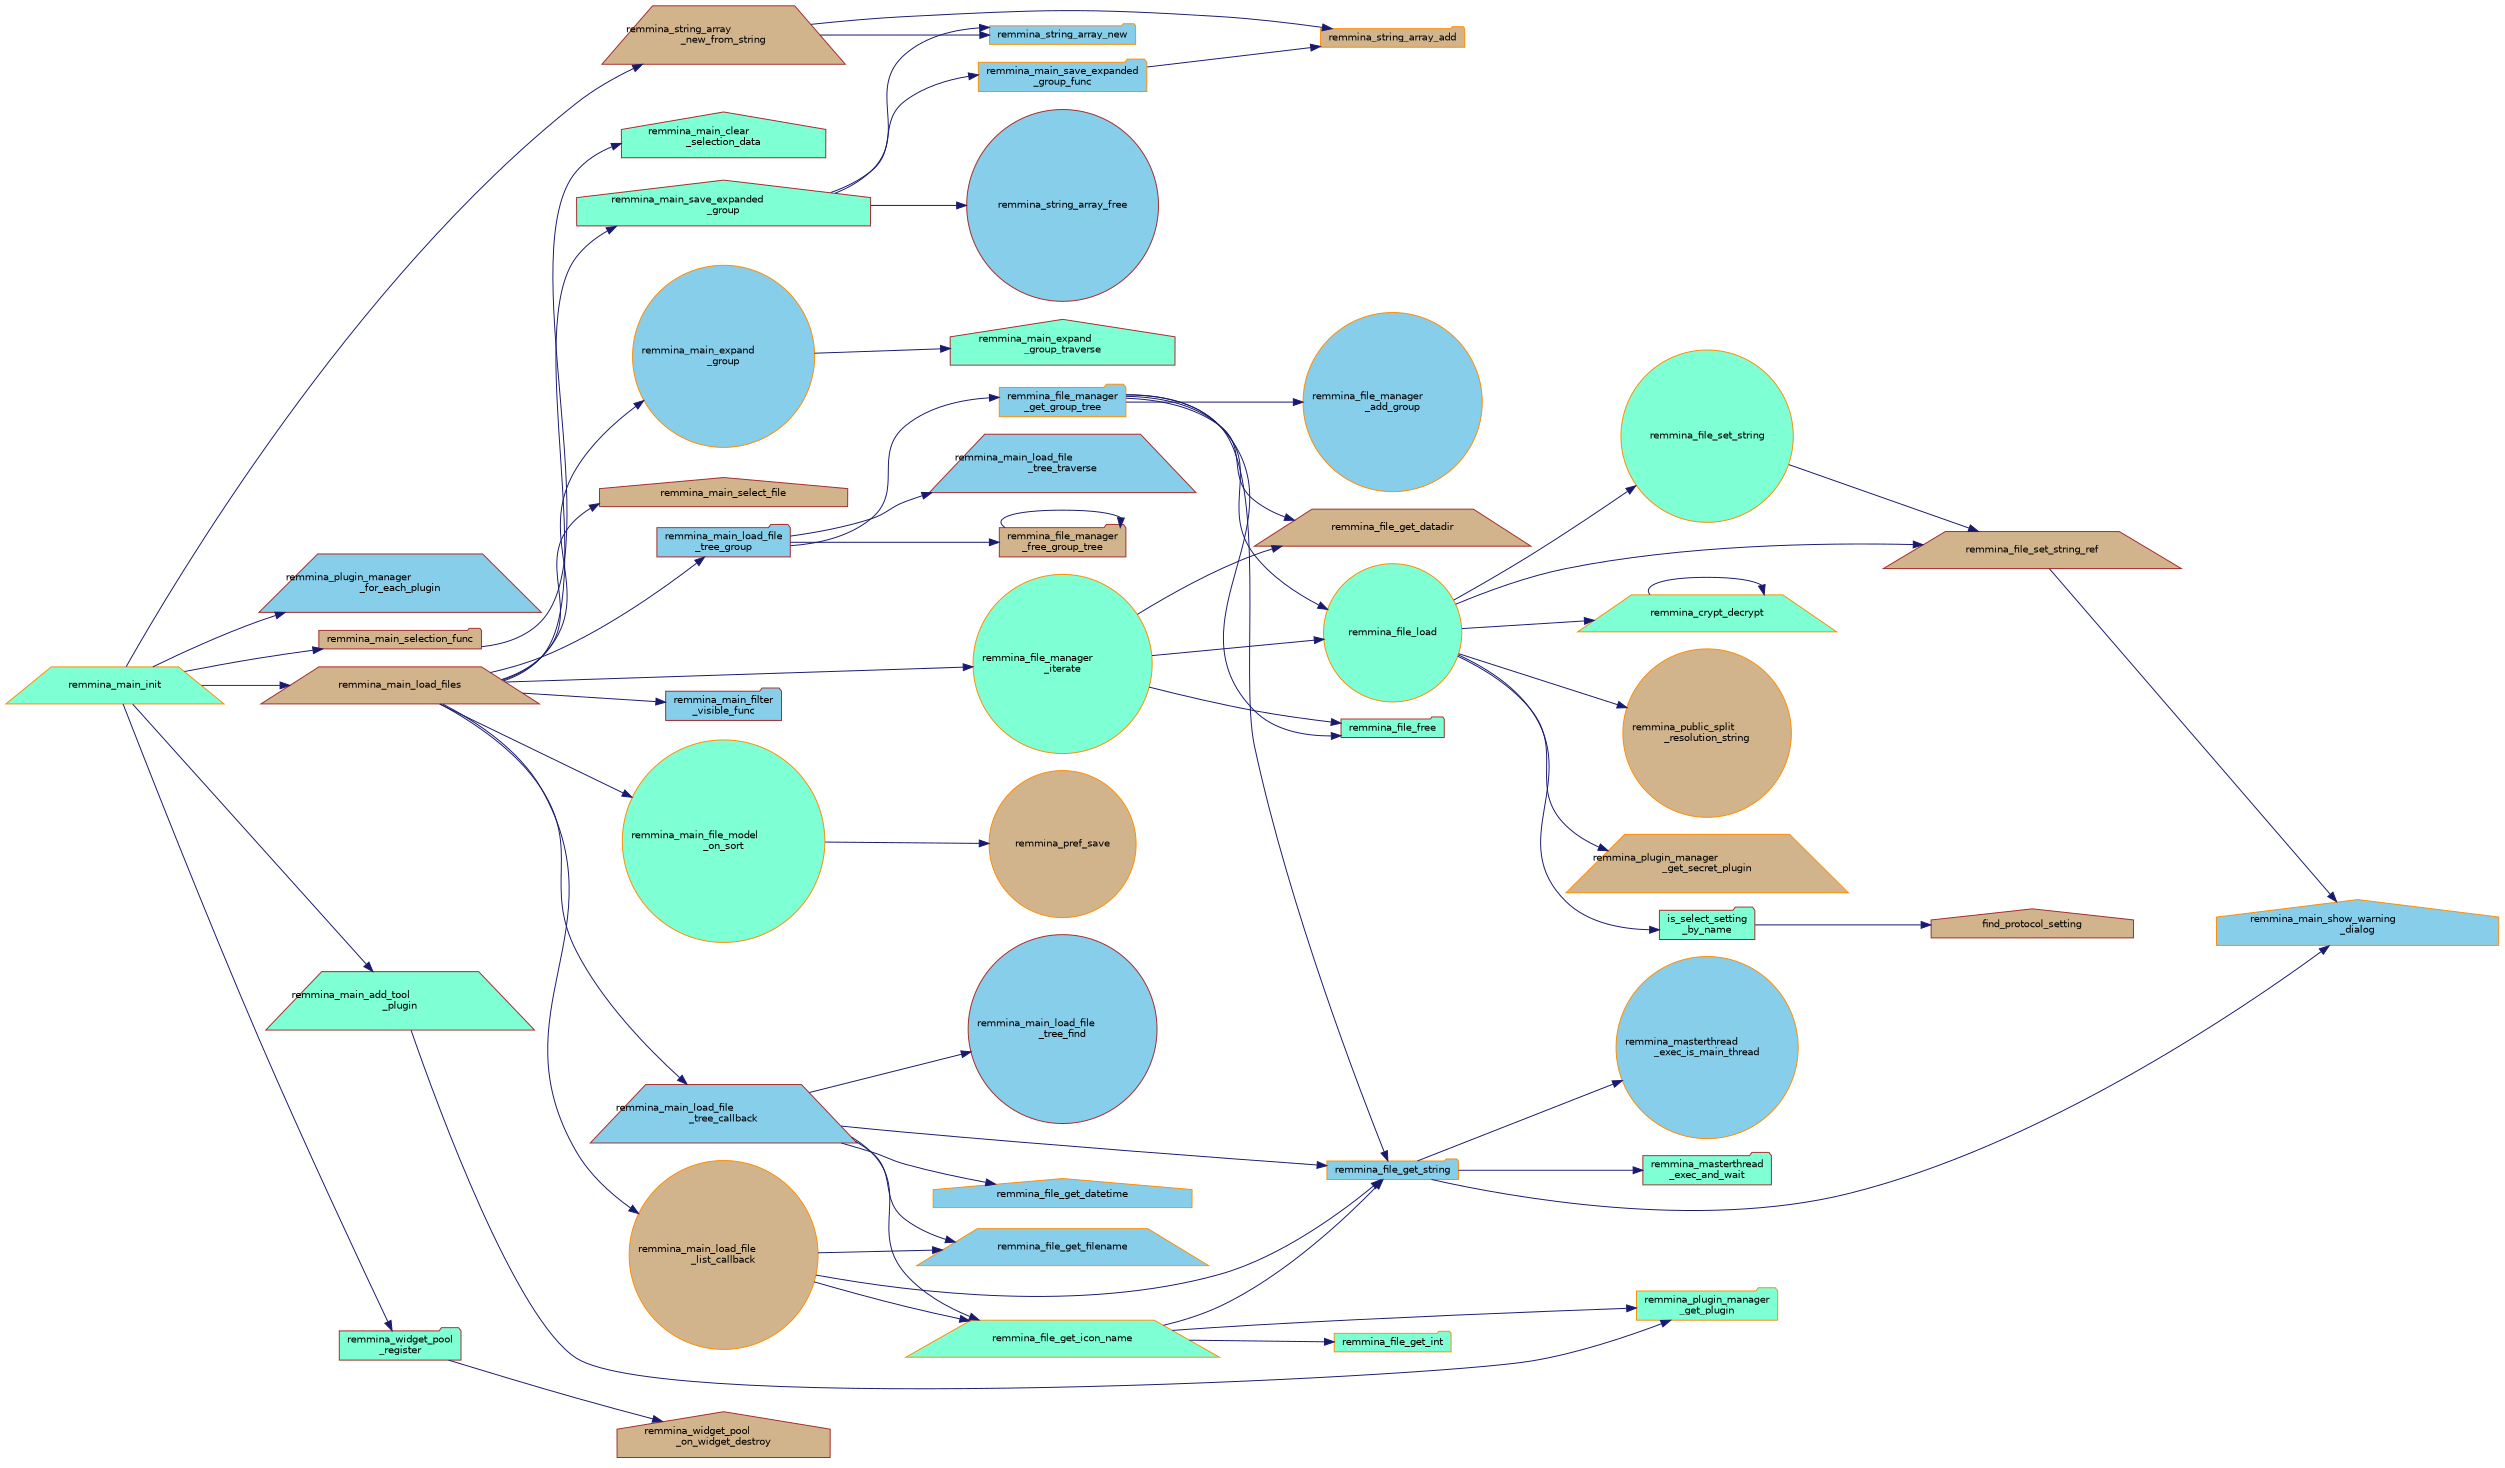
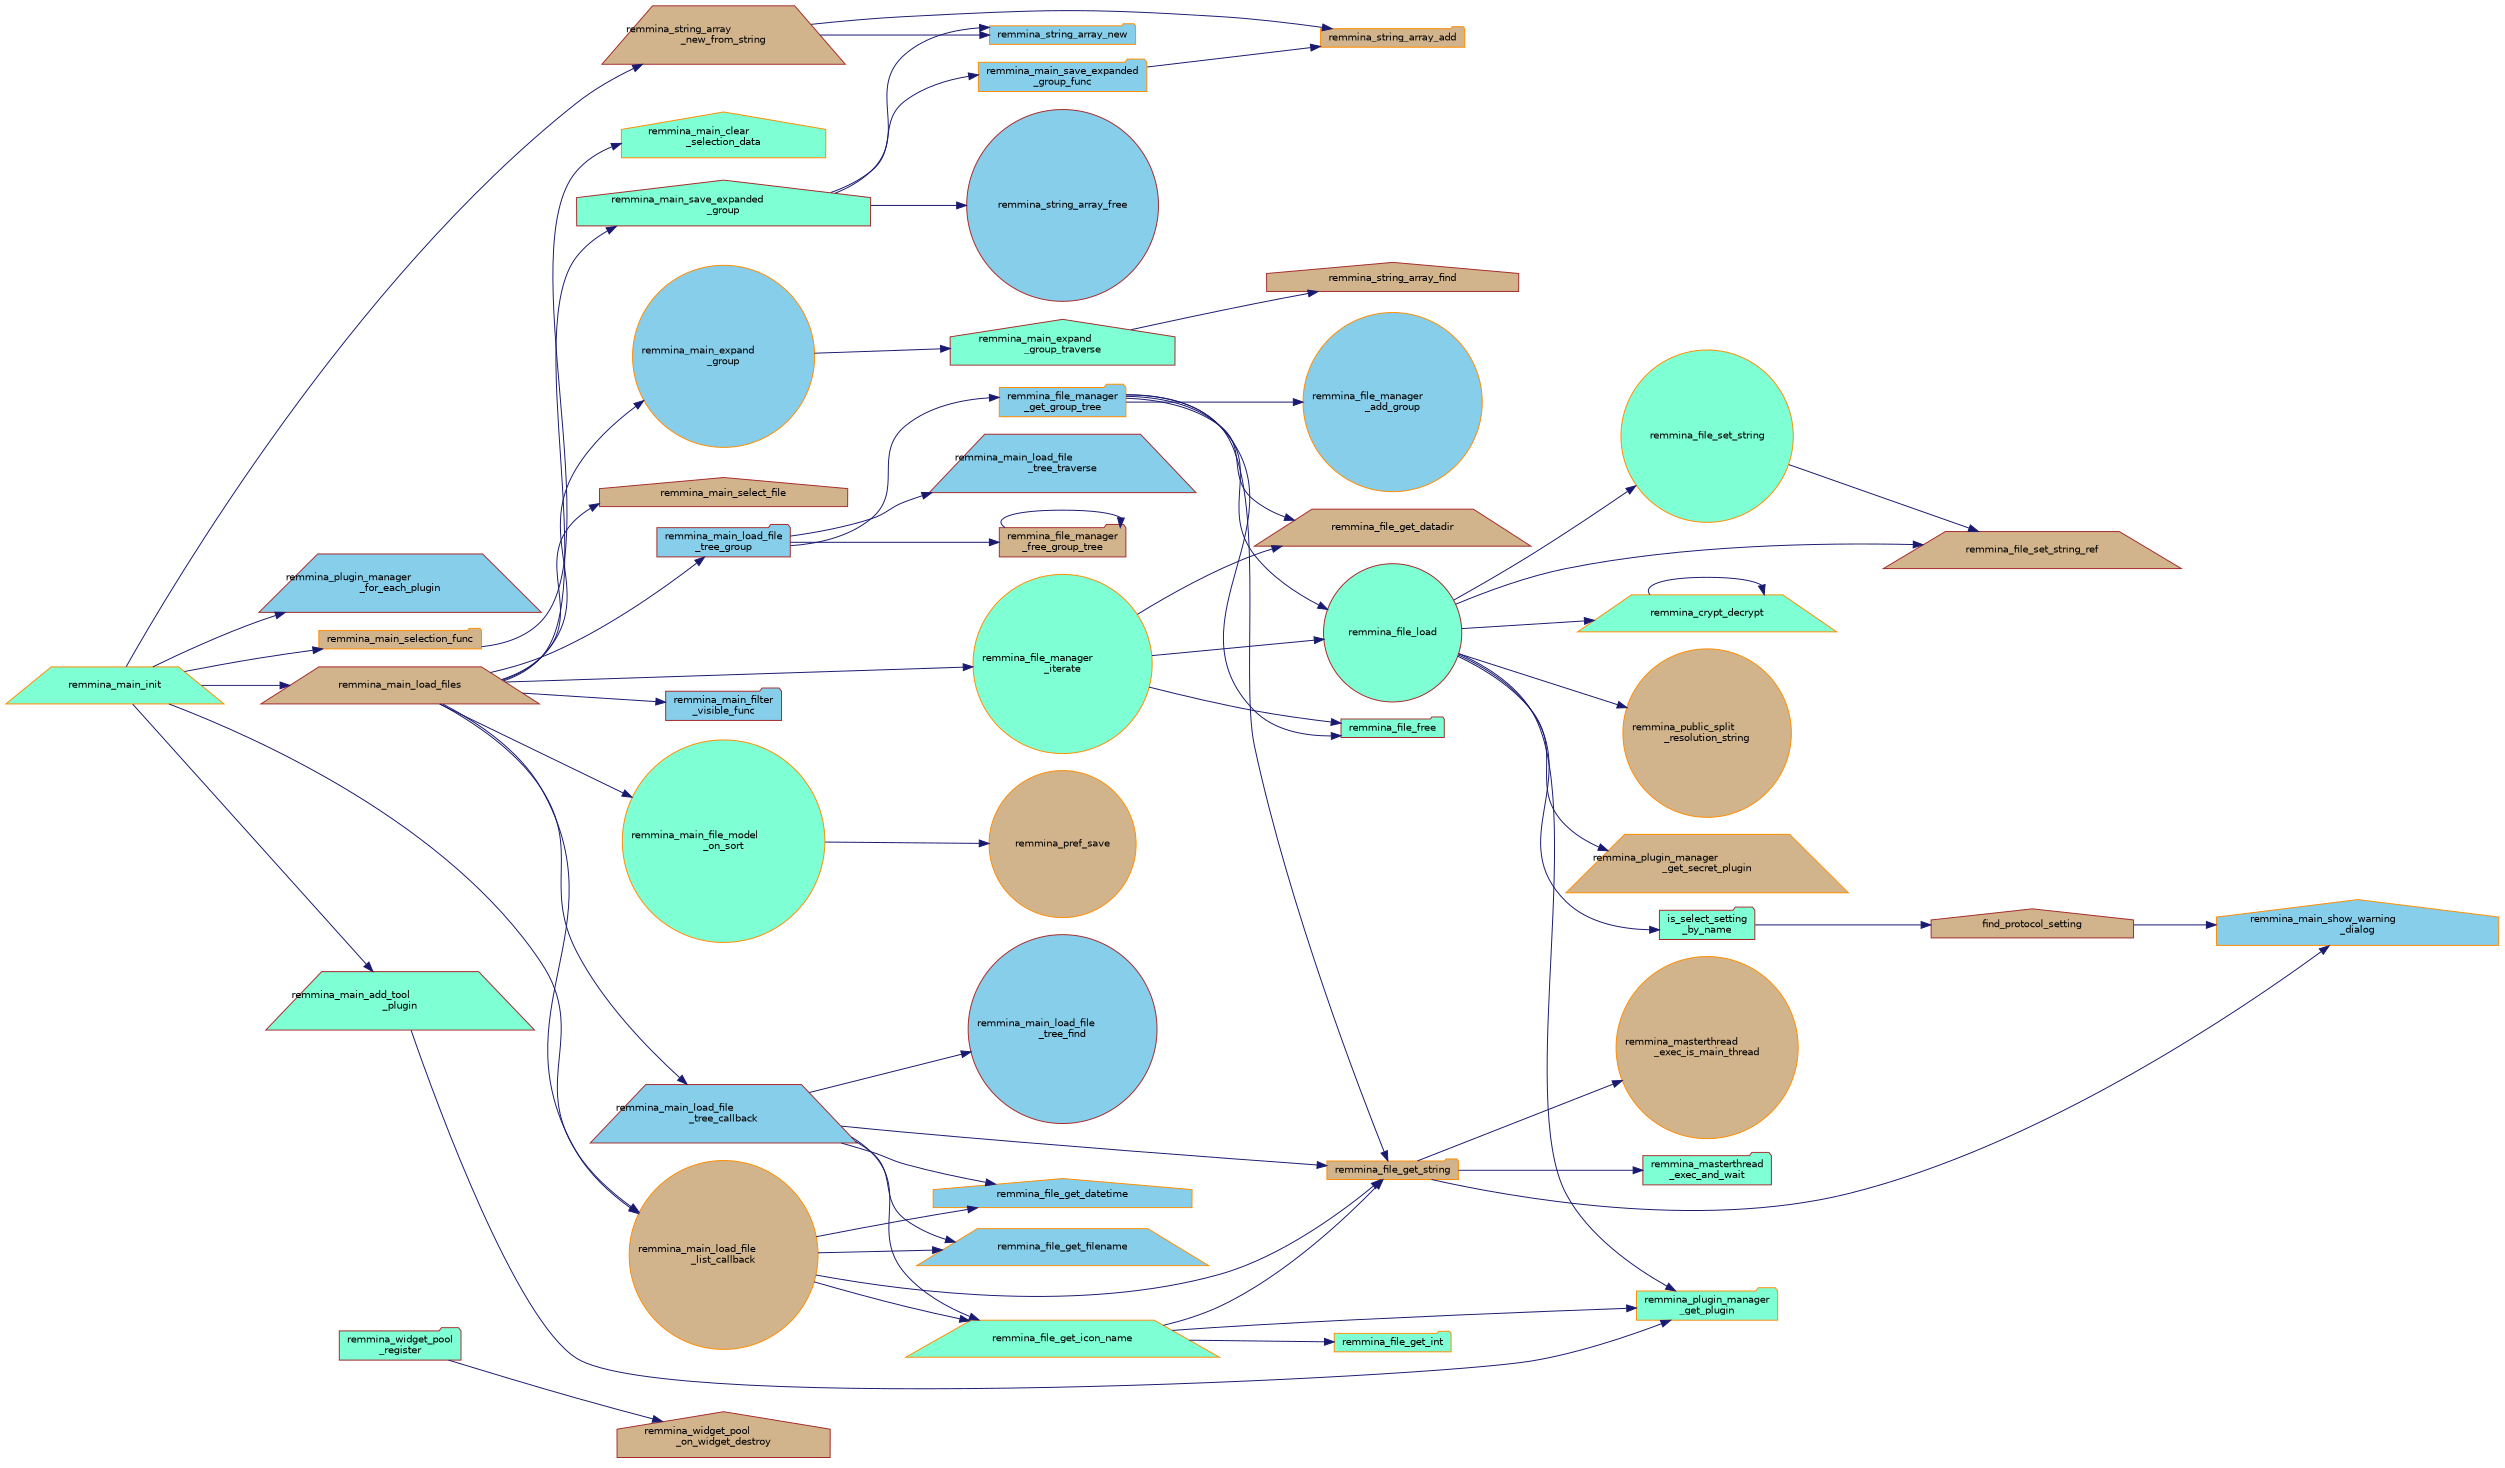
node "remmina_main_clear _selection_data": color brown -> darkorange
node "remmina_string_array_find": added
node "remmina_file_load": color darkorange -> brown
node "remmina_main_selection_func": color brown -> darkorange
edge "remmina_file_set_string_ref" -> "remmina_main_show_warning _dialog": now "find_protocol_setting" -> "remmina_main_show_warning _dialog"
edge "remmina_file_load" -> "remmina_plugin_manager _get_plugin": added
edge "remmina_main_init" -> "remmina_widget_pool _register": now "remmina_main_init" -> "remmina_main_load_file _list_callback"
node "remmina_masterthread _exec_is_main_thread": fillcolor skyblue -> tan
node "remmina_file_get_string": fillcolor skyblue -> tan
edge "remmina_main_load_file _list_callback" -> "remmina_file_get_datetime": added
